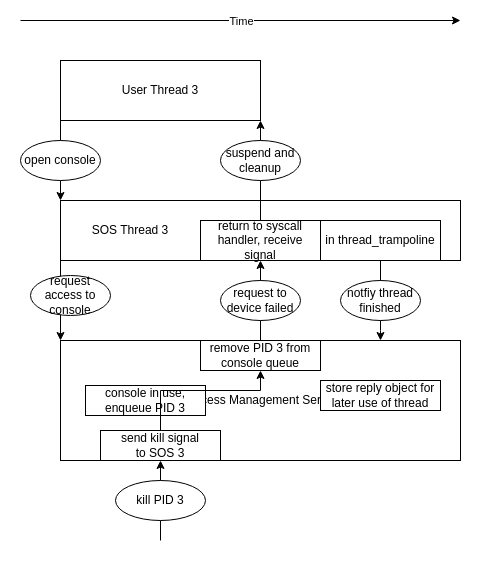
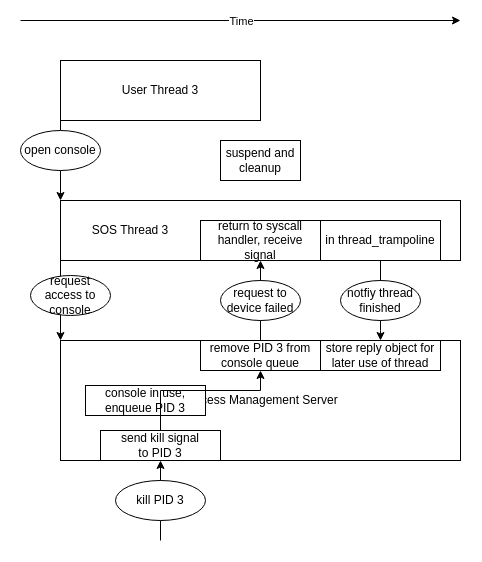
node "open console": moved (61, 161) -> (61, 151)
node "suspend and cleanup": shape ellipse -> rectangle
edge "return to syscall handler, receive signal" -> "User Thread 3": removed
node "store reply object for later use of thread": moved (381, 396) -> (381, 356)
node "send kill signal to SOS 3": label "send kill signal to SOS 3" -> "send kill signal to PID 3"
